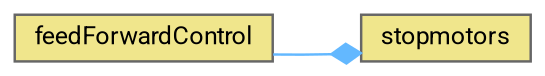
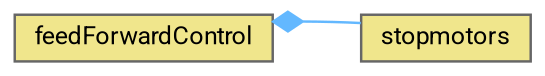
edge "feedForwardControl" -> "stopmotors": reversed
